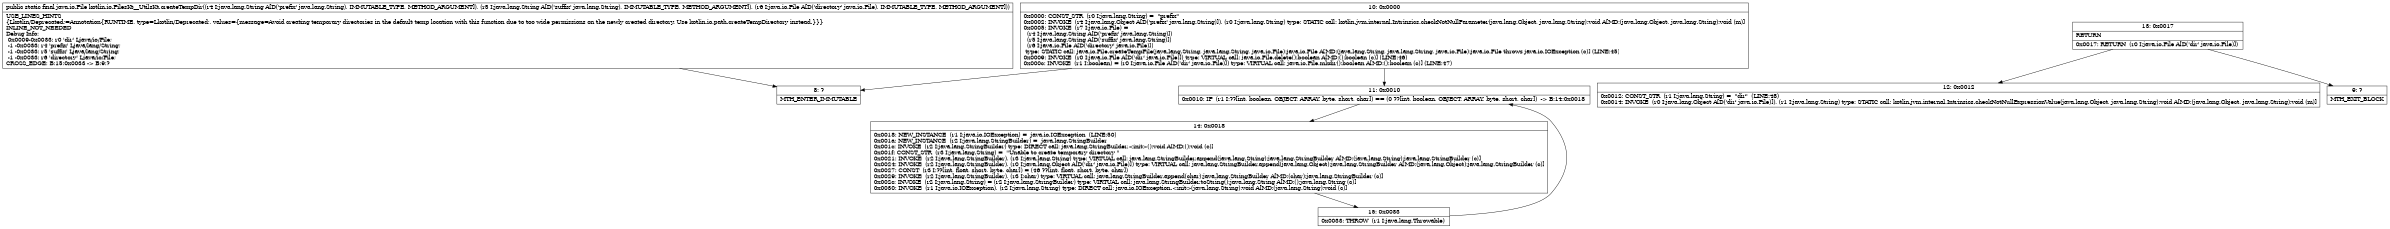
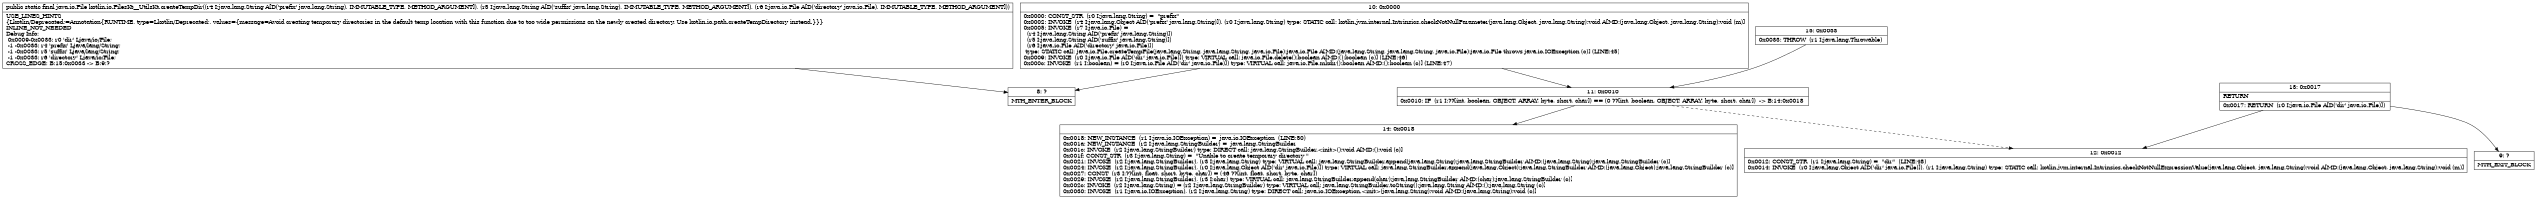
node "8: ?": text "MTH_ENTER_IMMUTABLE" -> "MTH_ENTER_BLOCK"
edge "11: 0x0010" -> "12: 0x0012": added
edge "14: 0x0018" -> "15: 0x0033": removed
